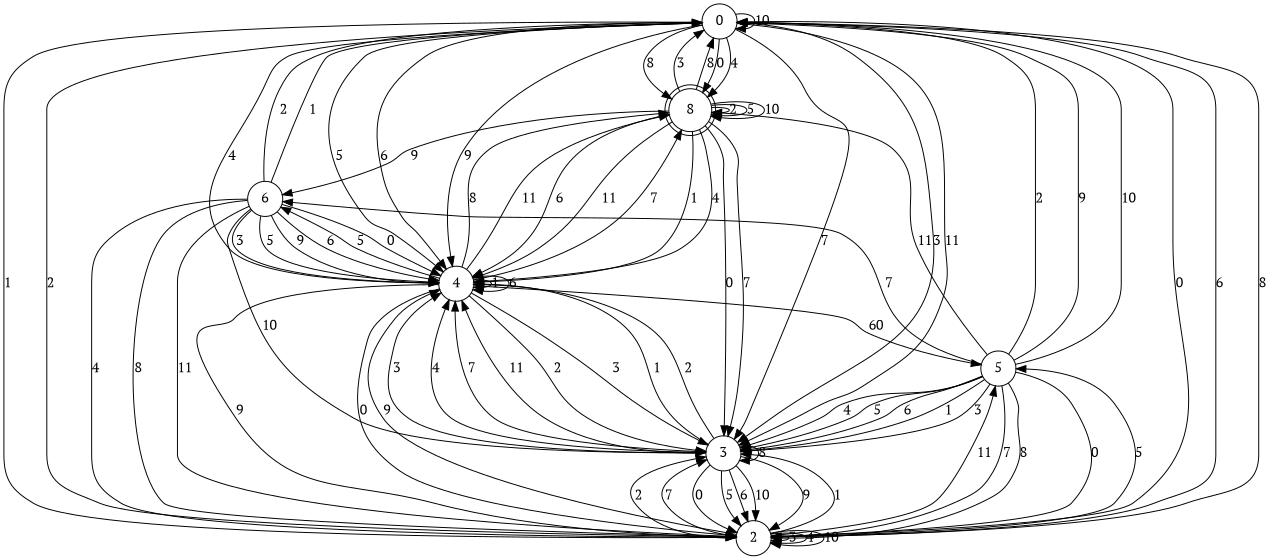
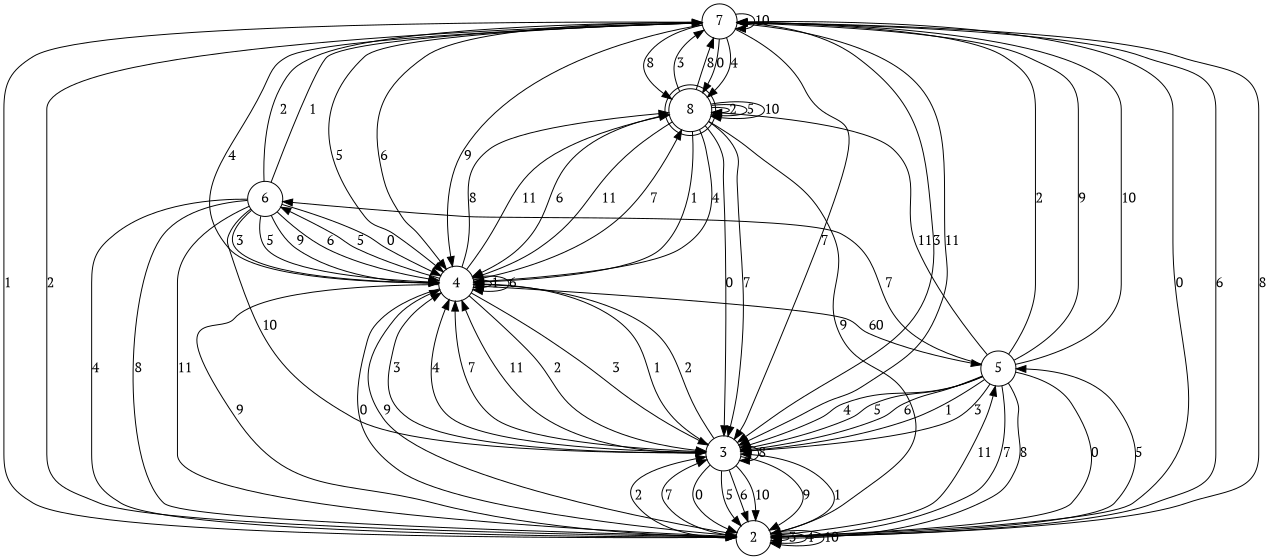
node "0": label "0" -> "7"
edge "8" -> "6": now "8" -> "2"
